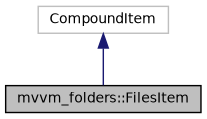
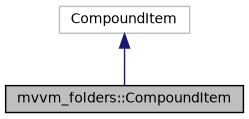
node "mvvm_folders::FilesItem": label "mvvm_folders::FilesItem" -> "mvvm_folders::CompoundItem"
